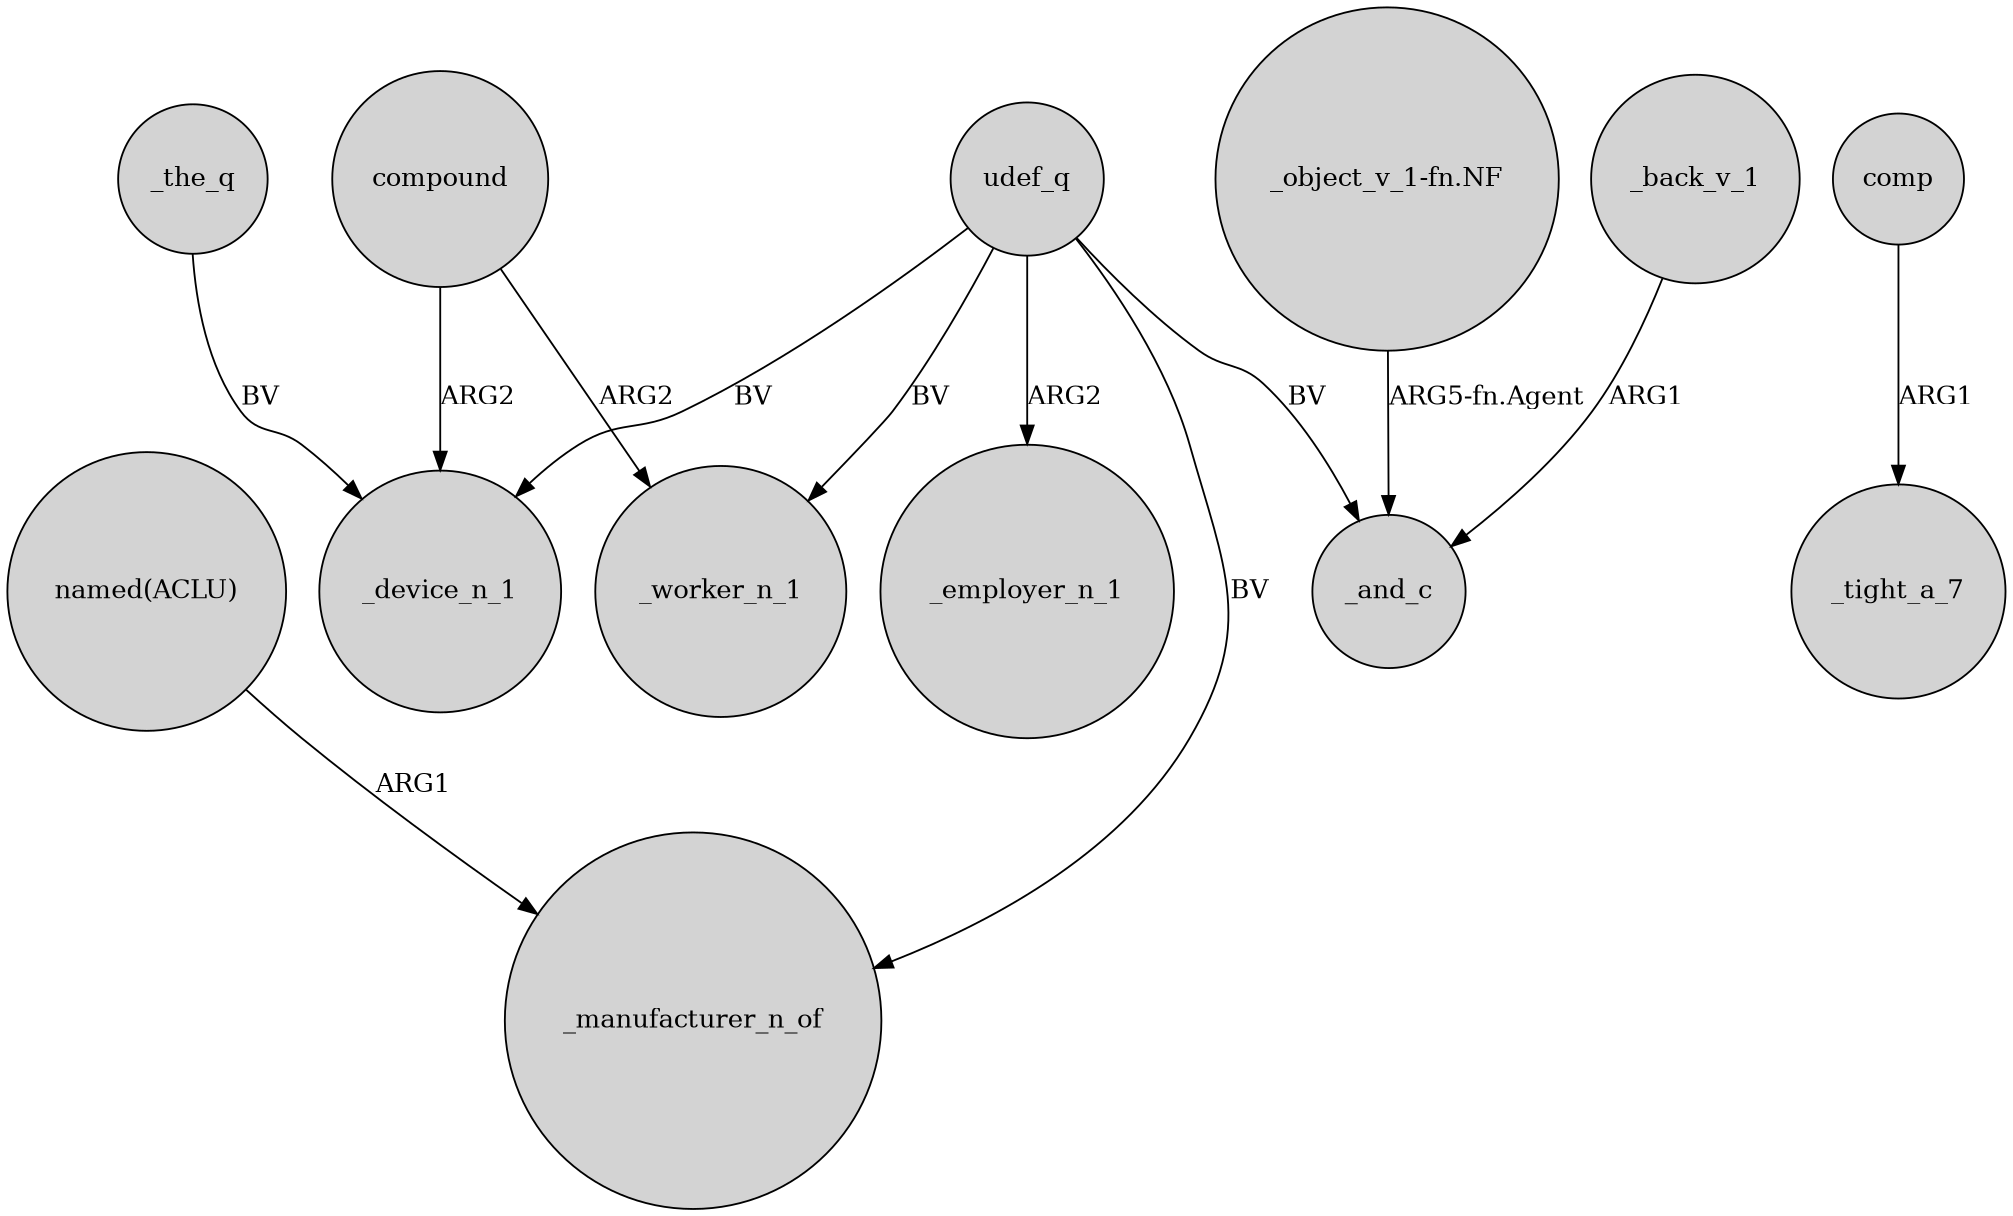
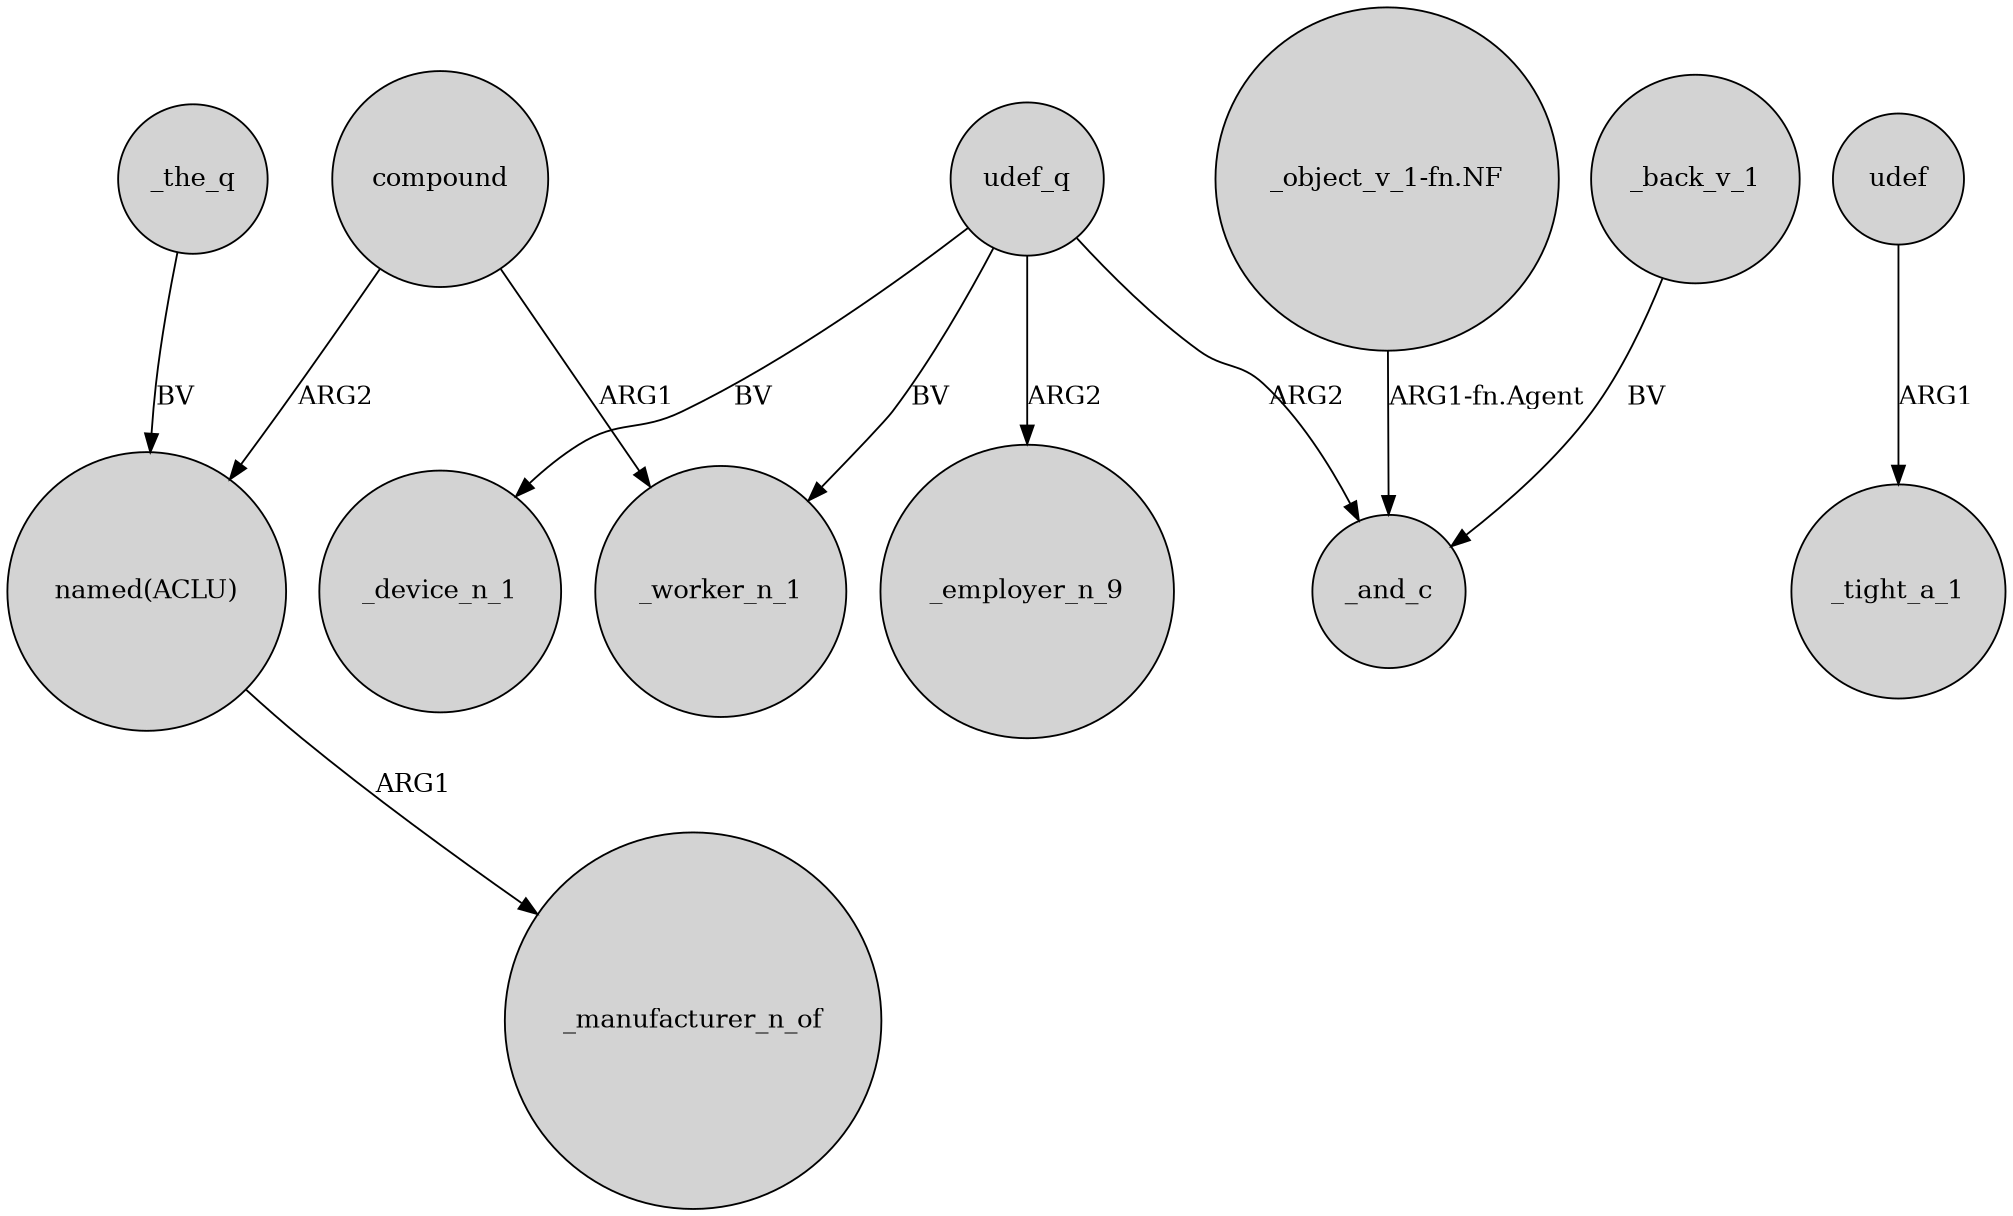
node "comp": label "comp" -> "udef"
edge "compound" -> "_device_n_1": now "compound" -> "named(ACLU)"
edge "_the_q" -> "_device_n_1": now "_the_q" -> "named(ACLU)"
edge "compound" -> "_worker_n_1": label "ARG2" -> "ARG1"
edge "udef_q" -> "_and_c": label "BV" -> "ARG2"
edge "_object_v_1-fn.NF" -> "_and_c": label "ARG5-fn.Agent" -> "ARG1-fn.Agent"
edge "_back_v_1" -> "_and_c": label "ARG1" -> "BV"
node "_employer_n_1": label "_employer_n_1" -> "_employer_n_9"
node "_tight_a_7": label "_tight_a_7" -> "_tight_a_1"
edge "udef_q" -> "_manufacturer_n_of": removed, label "BV"
